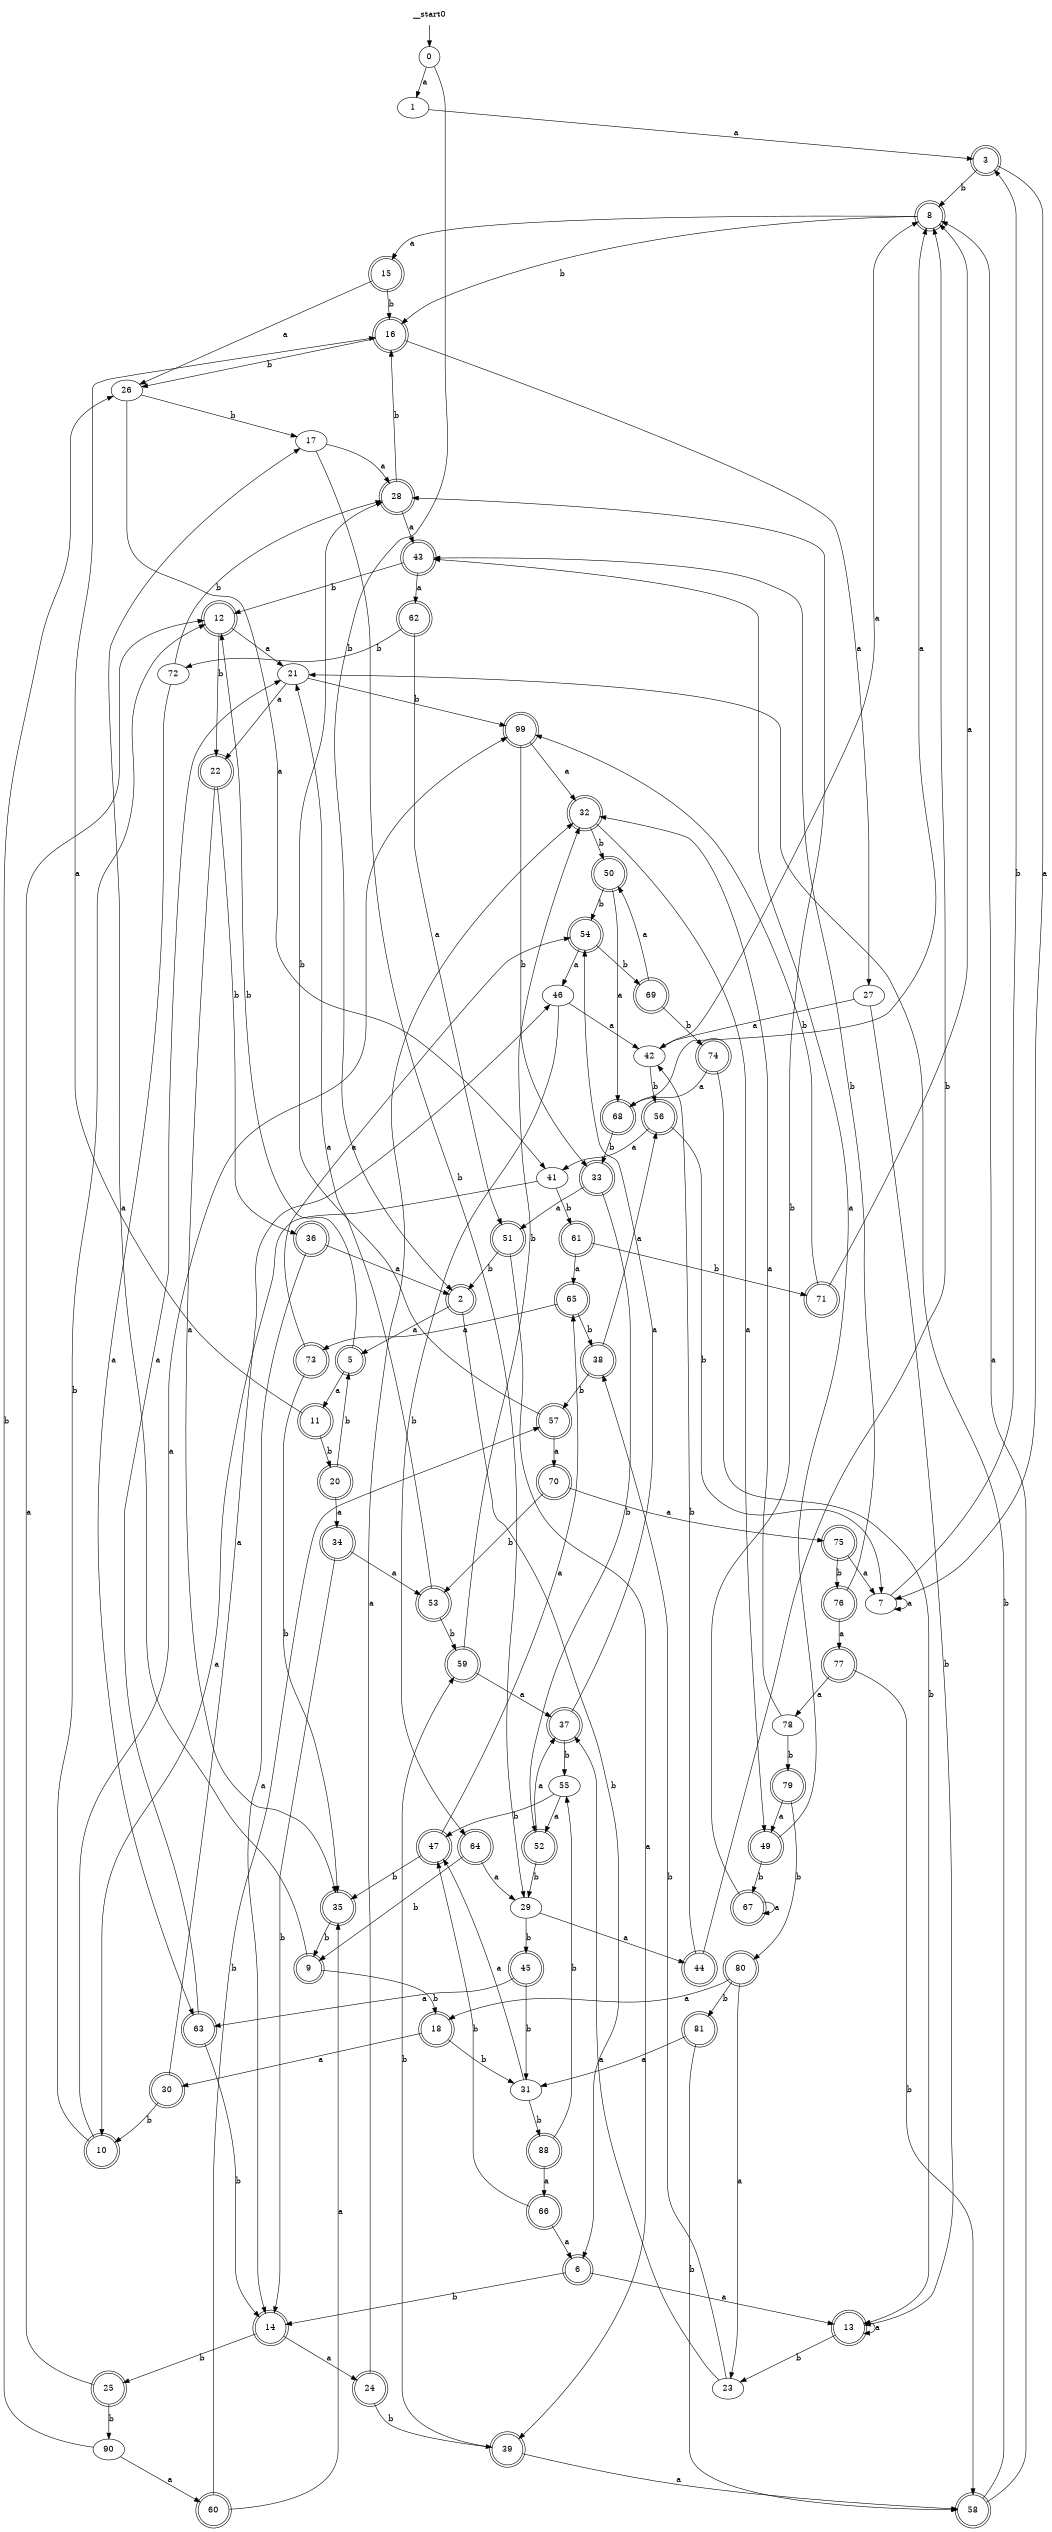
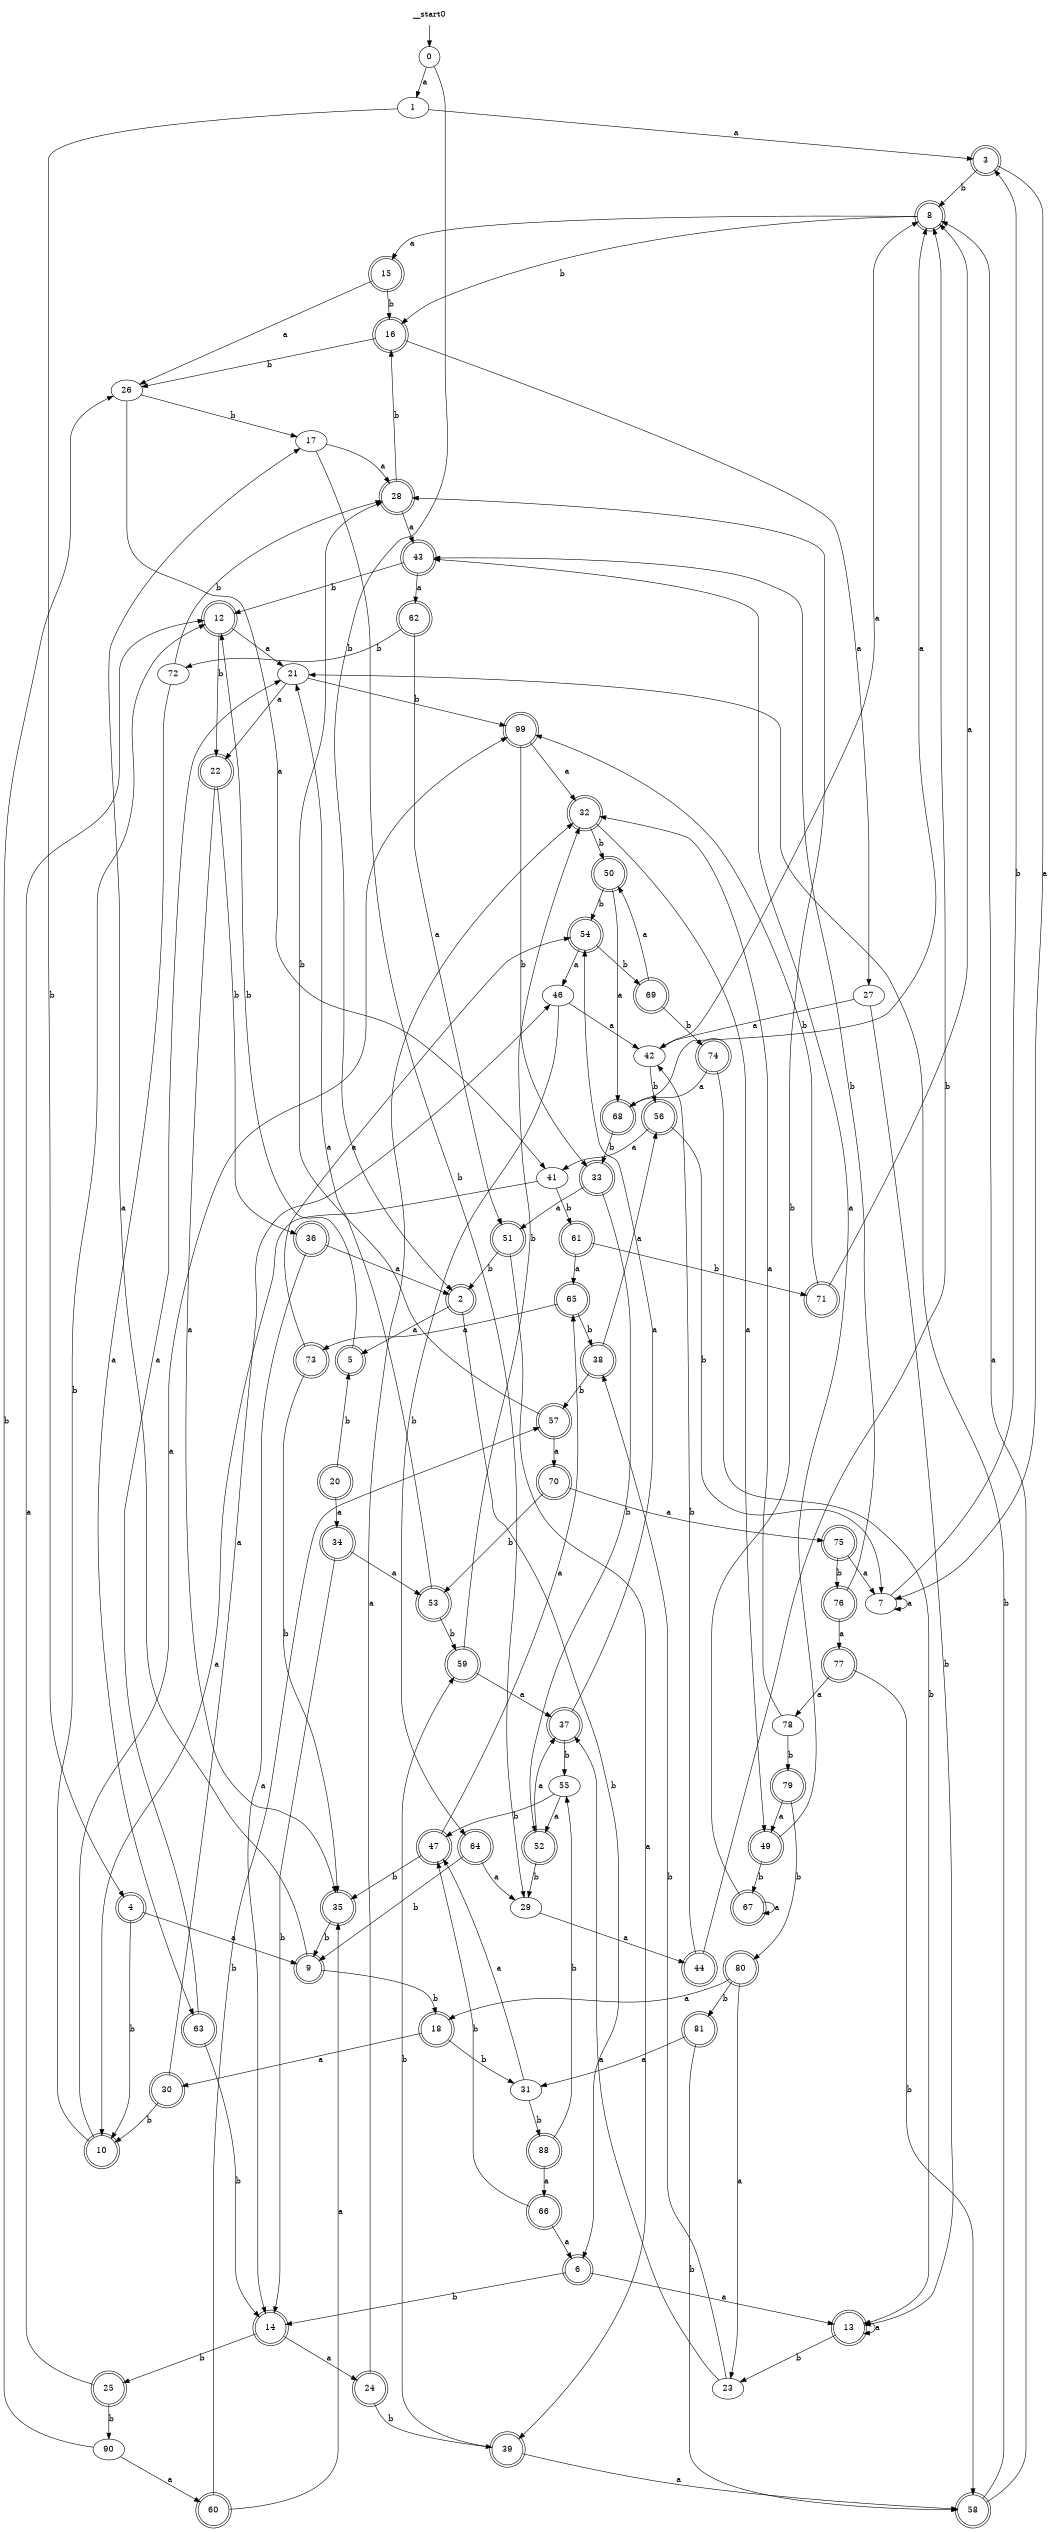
node "11": removed
node "4": added
node "45": removed
